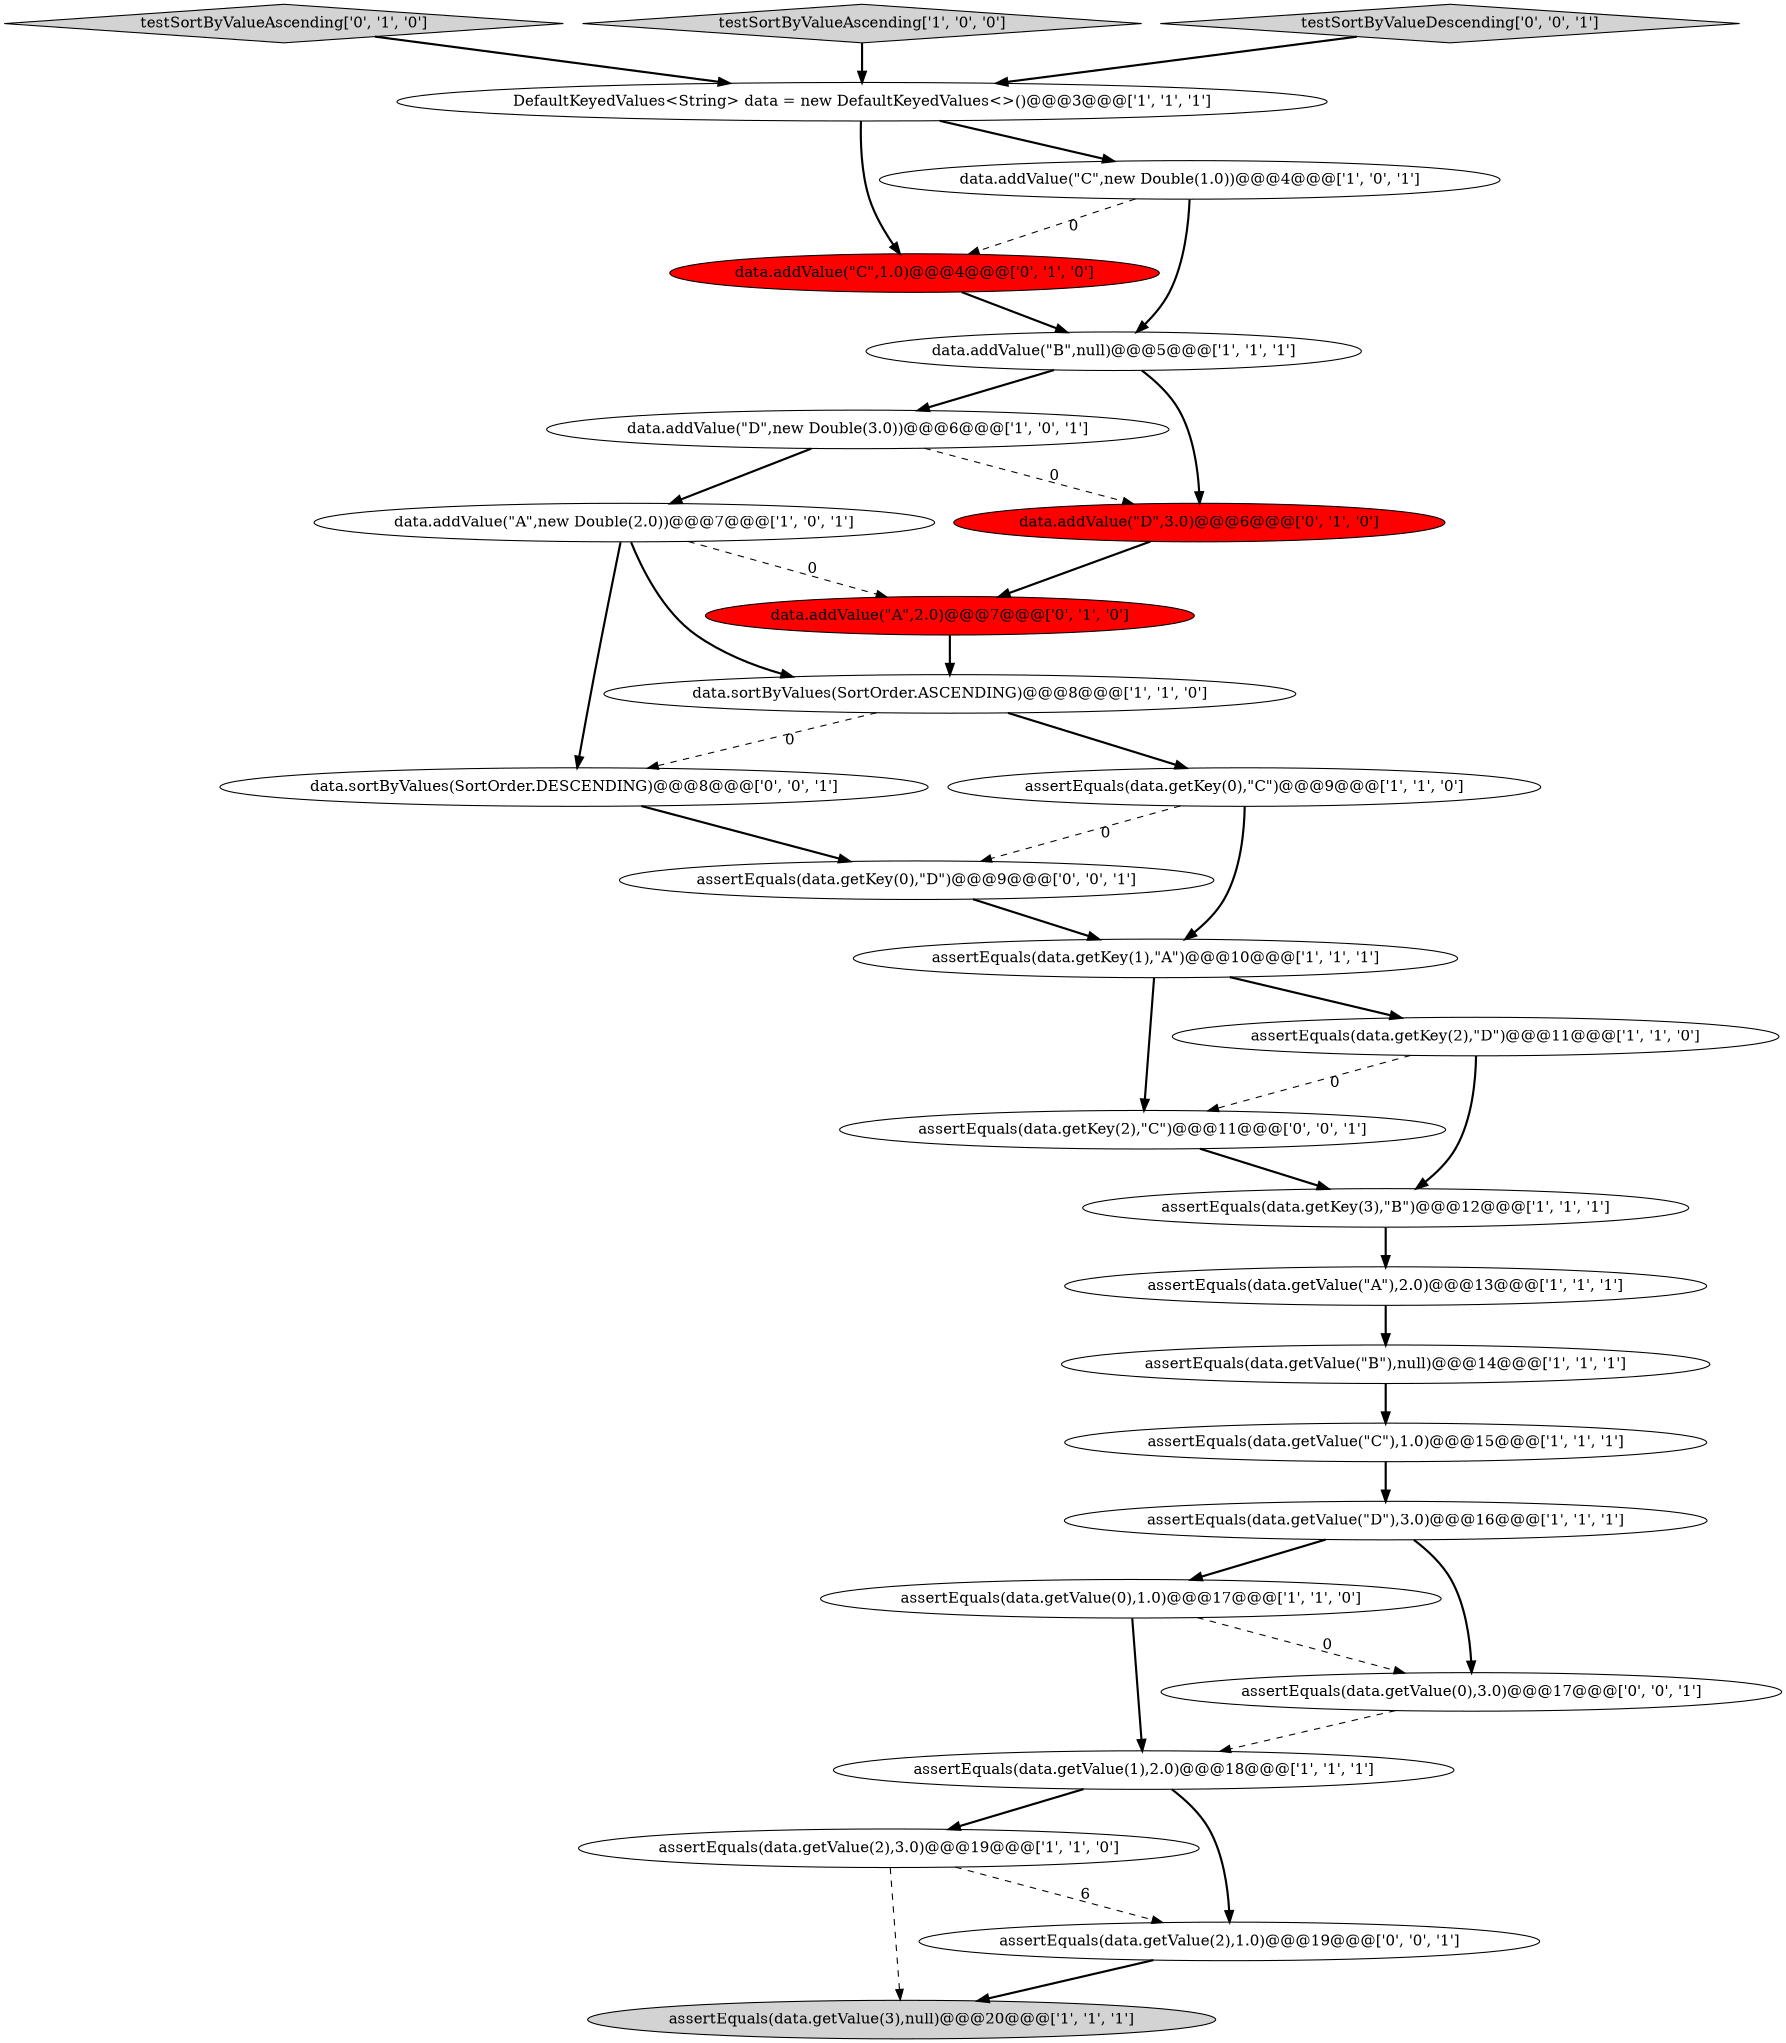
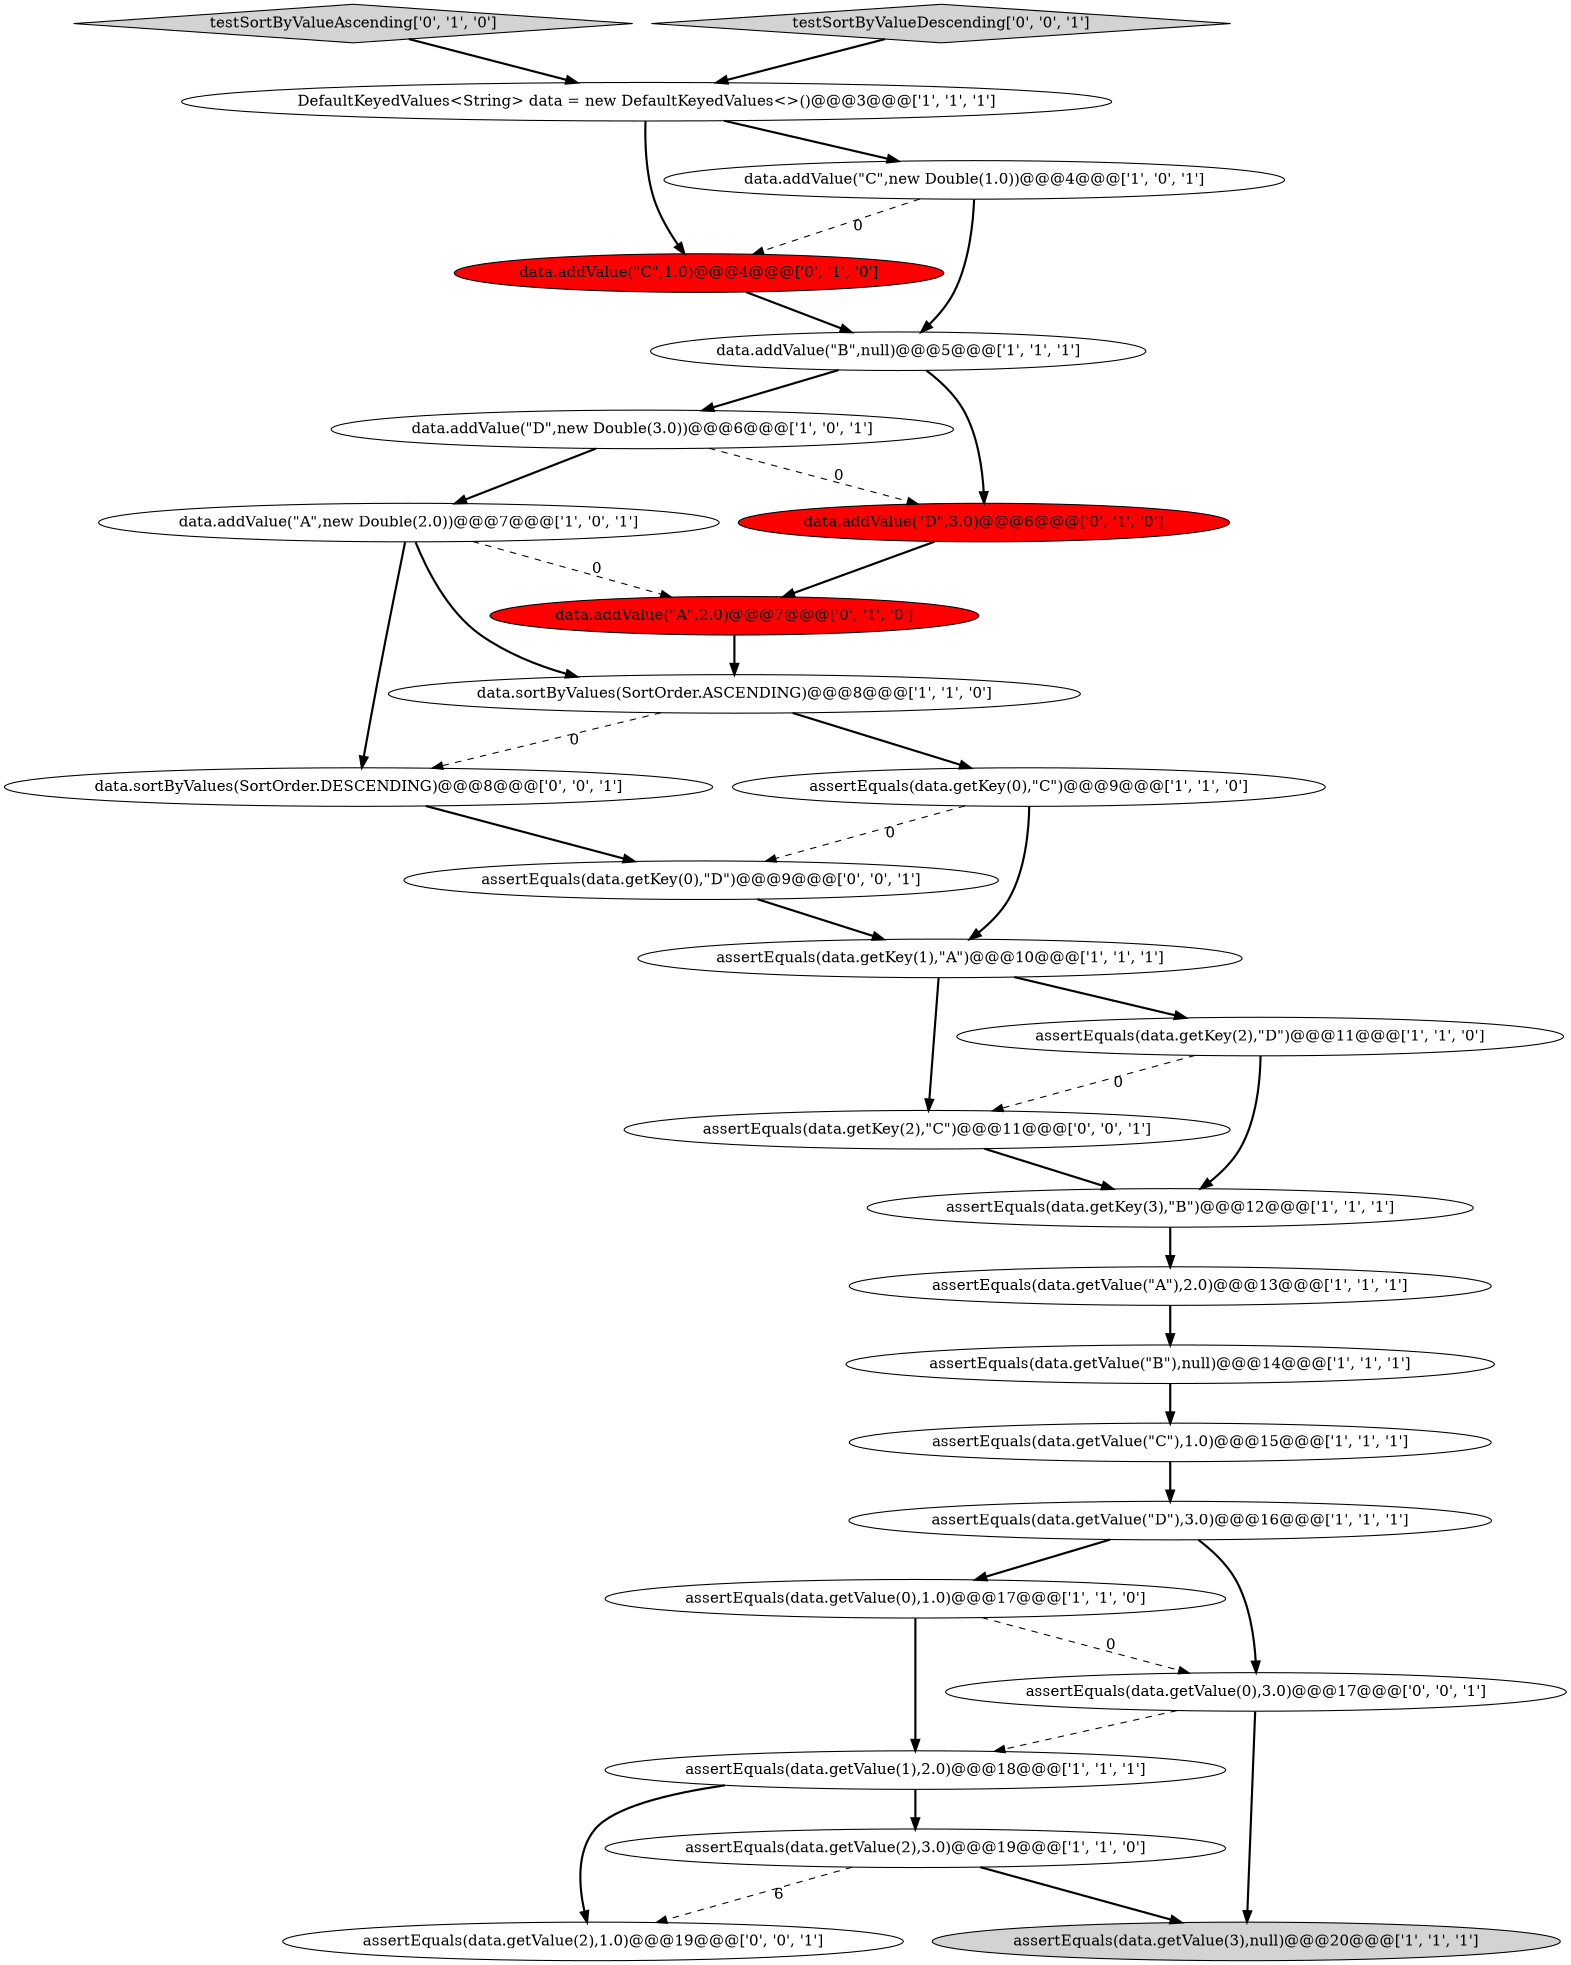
node "testSortByValueAscending['1', '0', '0']": removed
edge "assertEquals(data.getValue(2),3.0)@@@19@@@['1', '1', '0']" -> "assertEquals(data.getValue(3),null)@@@20@@@['1', '1', '1']": style dashed -> bold
edge "assertEquals(data.getValue(2),1.0)@@@19@@@['0', '0', '1']" -> "assertEquals(data.getValue(3),null)@@@20@@@['1', '1', '1']": now "assertEquals(data.getValue(0),3.0)@@@17@@@['0', '0', '1']" -> "assertEquals(data.getValue(3),null)@@@20@@@['1', '1', '1']"
